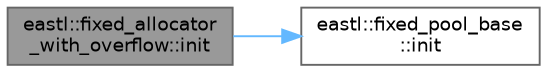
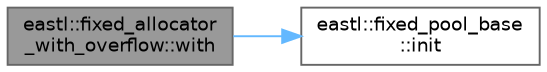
node "eastl::fixed_allocator _with_overflow::init": label "eastl::fixed_allocator _with_overflow::init" -> "eastl::fixed_allocator _with_overflow::with"
